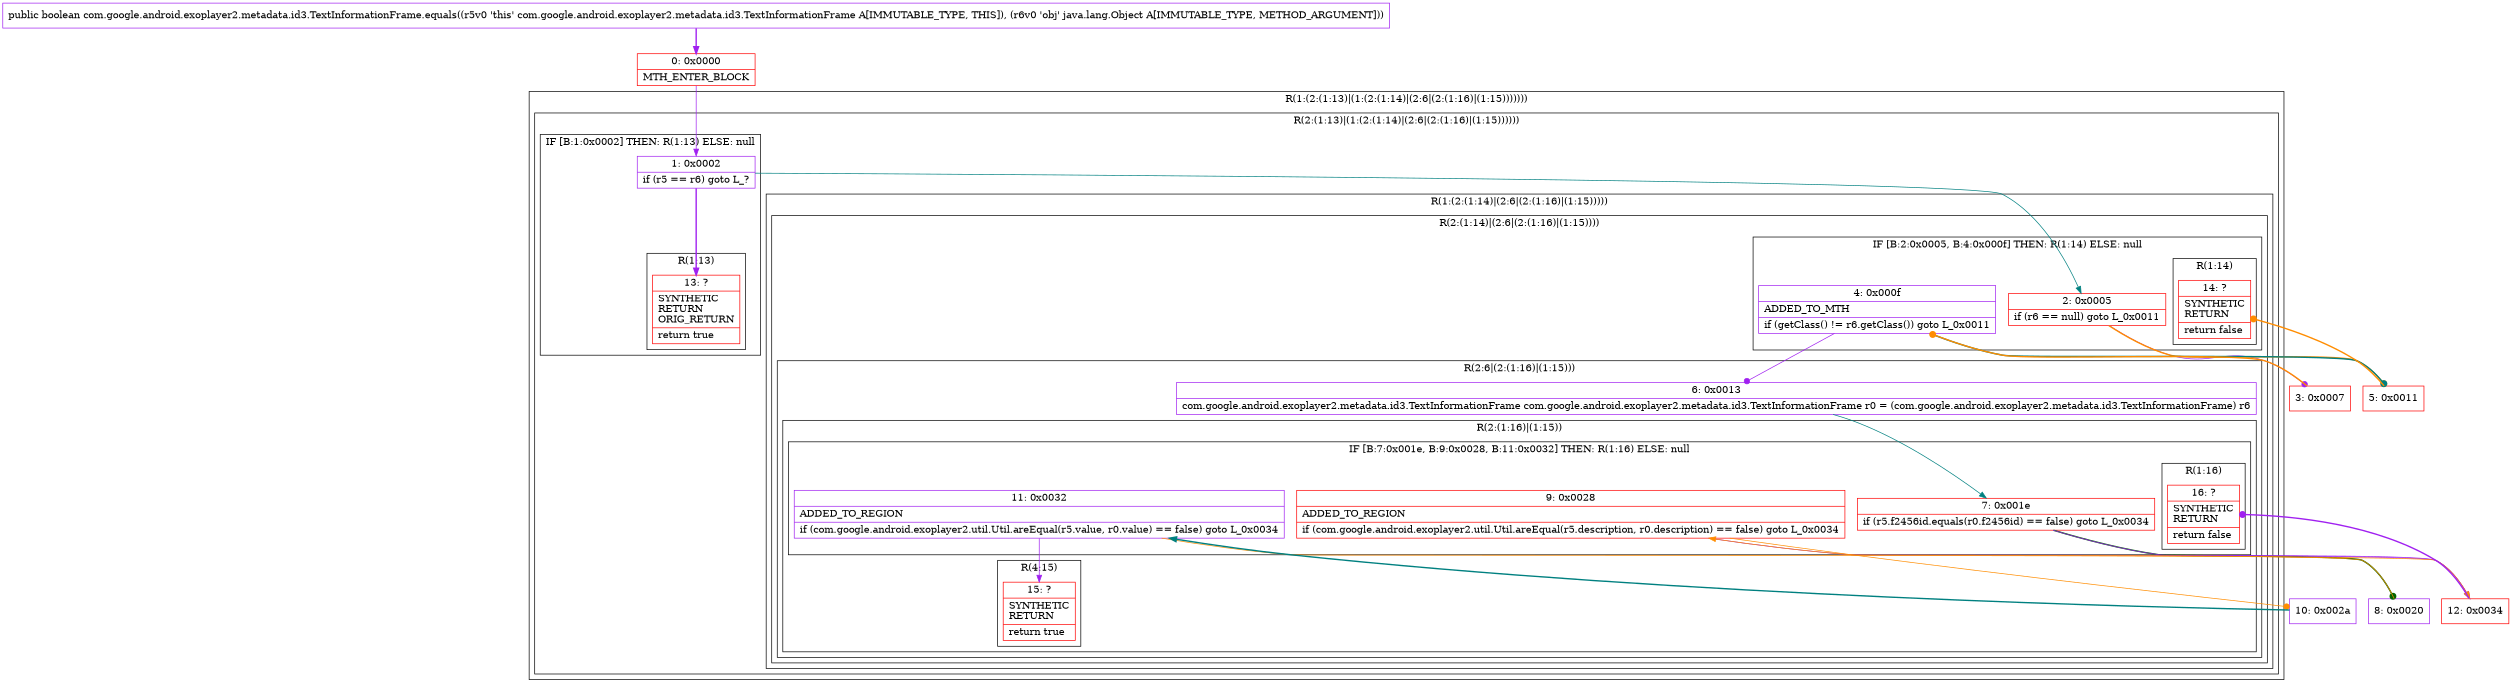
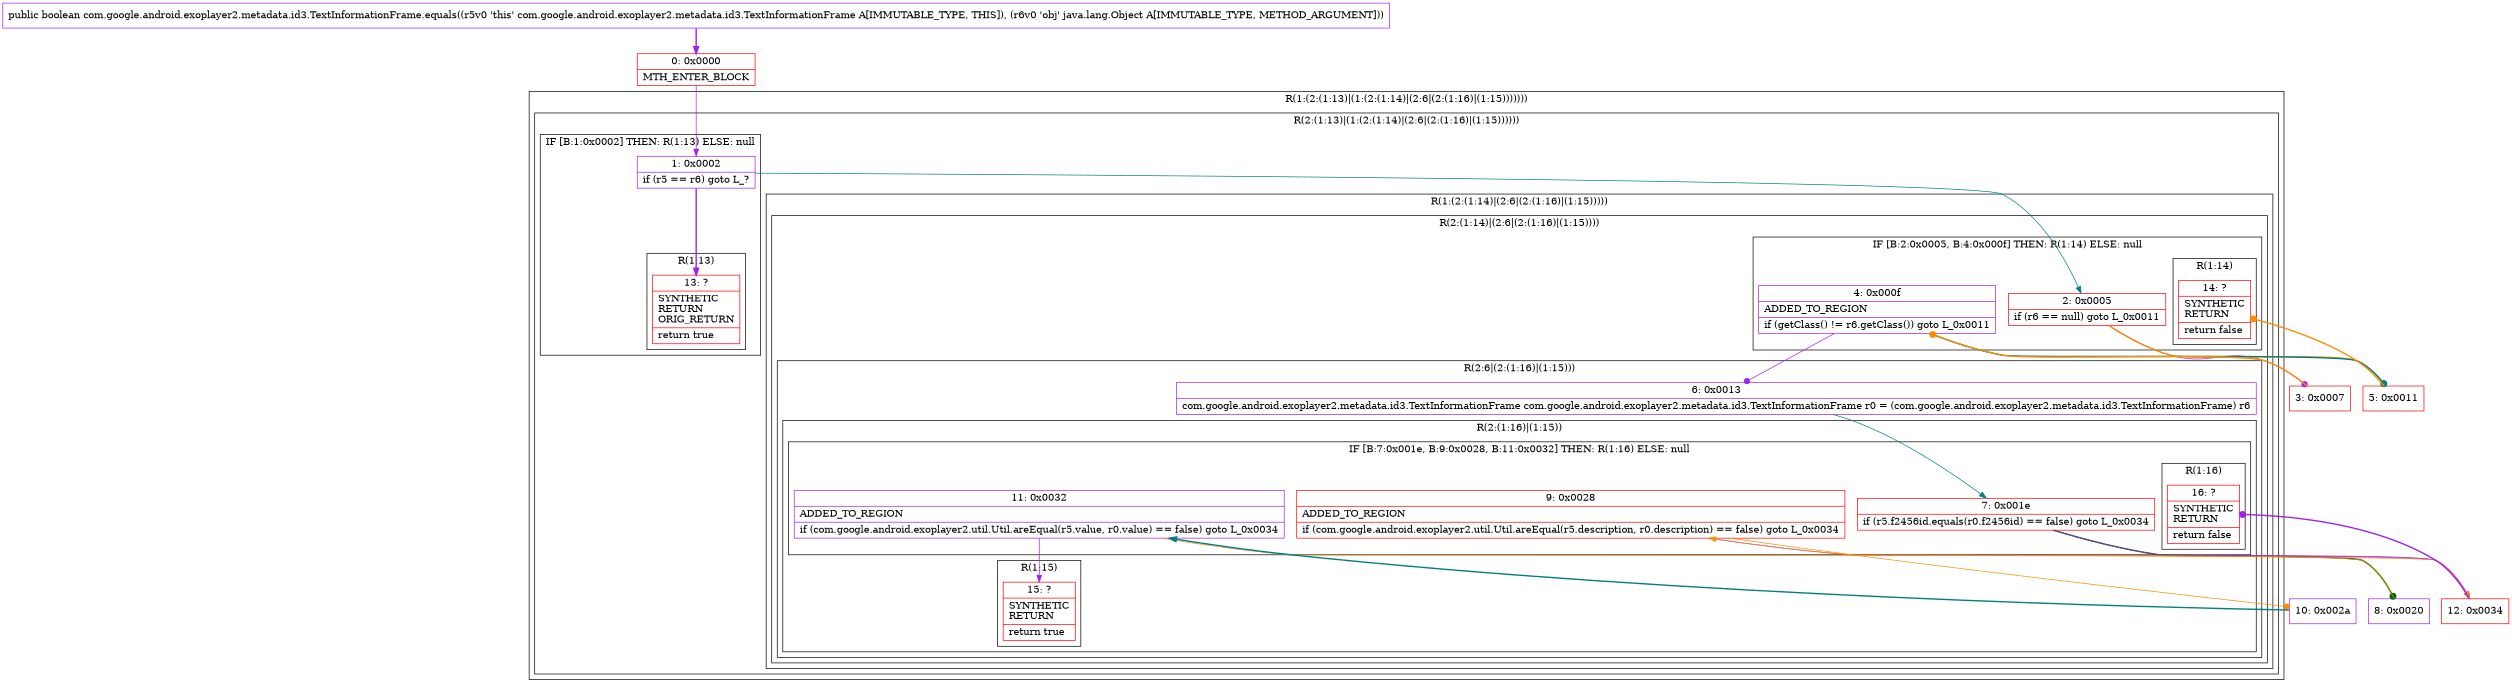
node "4: 0x000f": text "ADDED_TO_MTH" -> "ADDED_TO_REGION"
cluster "R(4:15)": label "R(4:15)" -> "R(1:15)"
